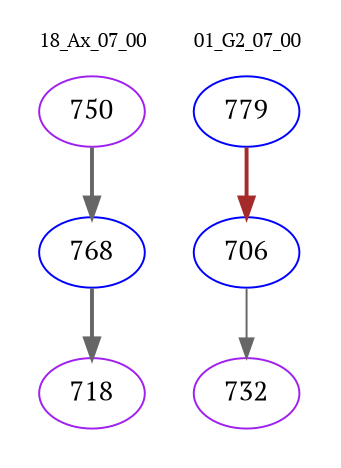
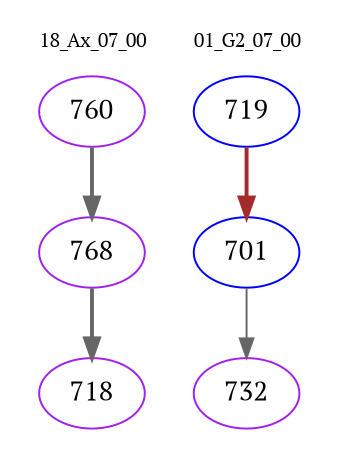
node "750": label "750" -> "760"
node "779": label "779" -> "719"
node "768": color blue -> purple
node "706": label "706" -> "701"
